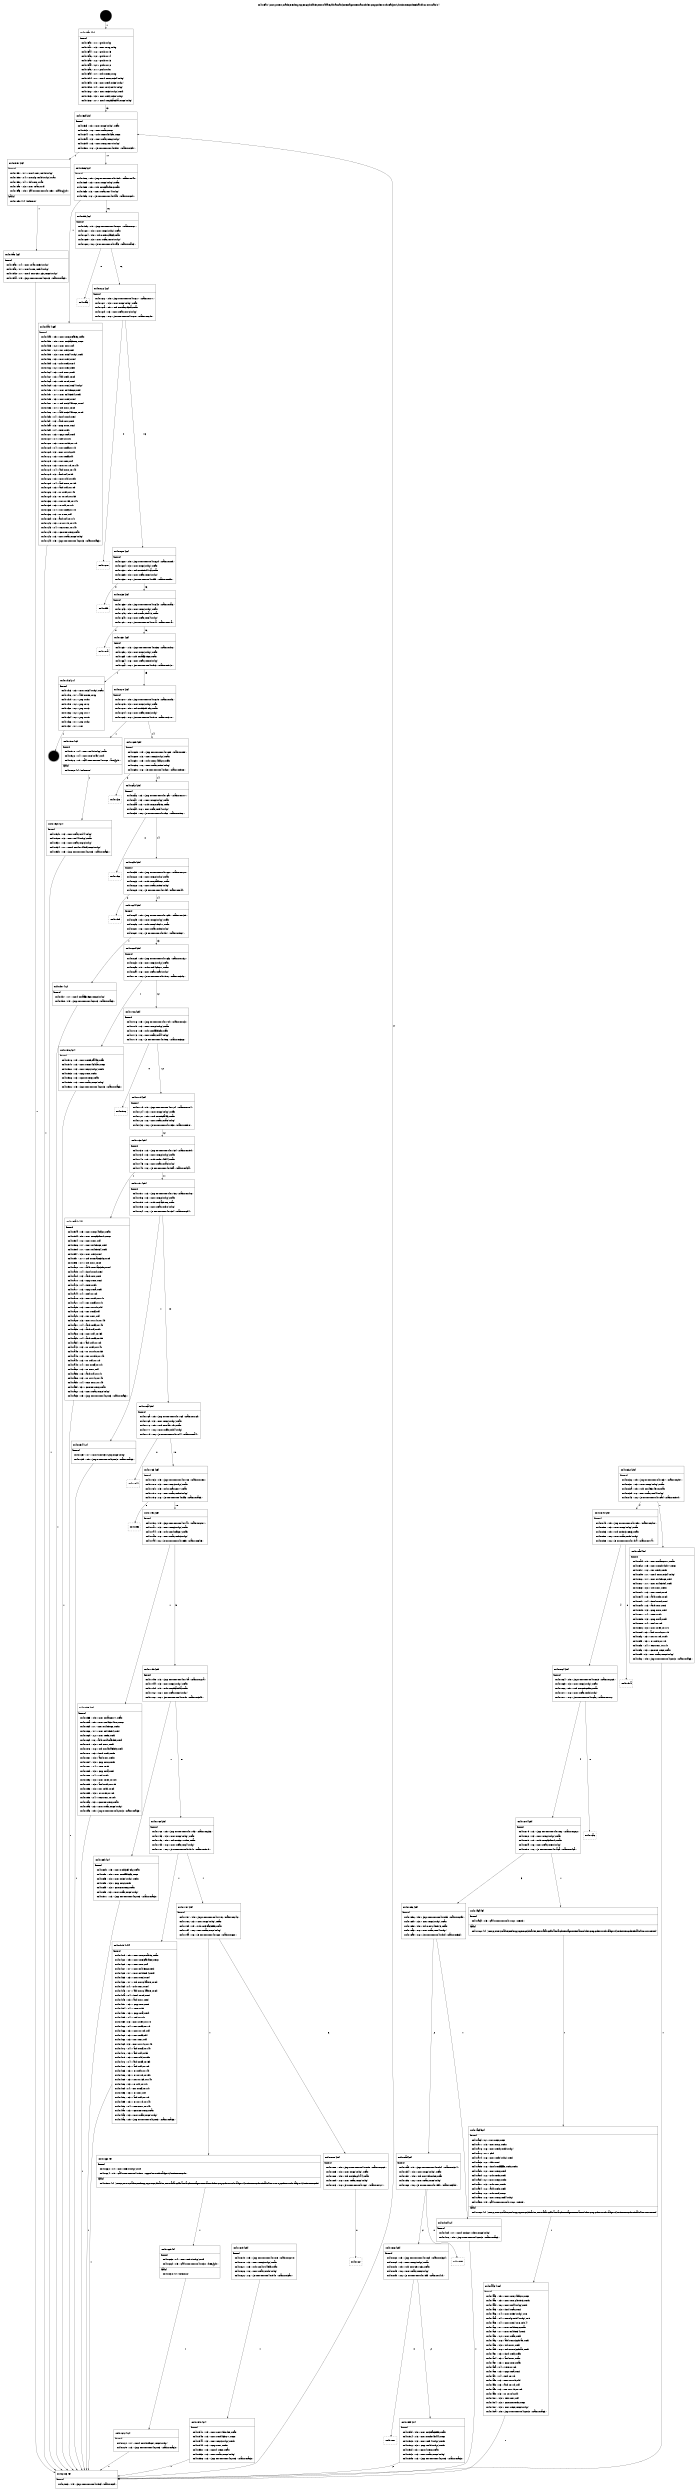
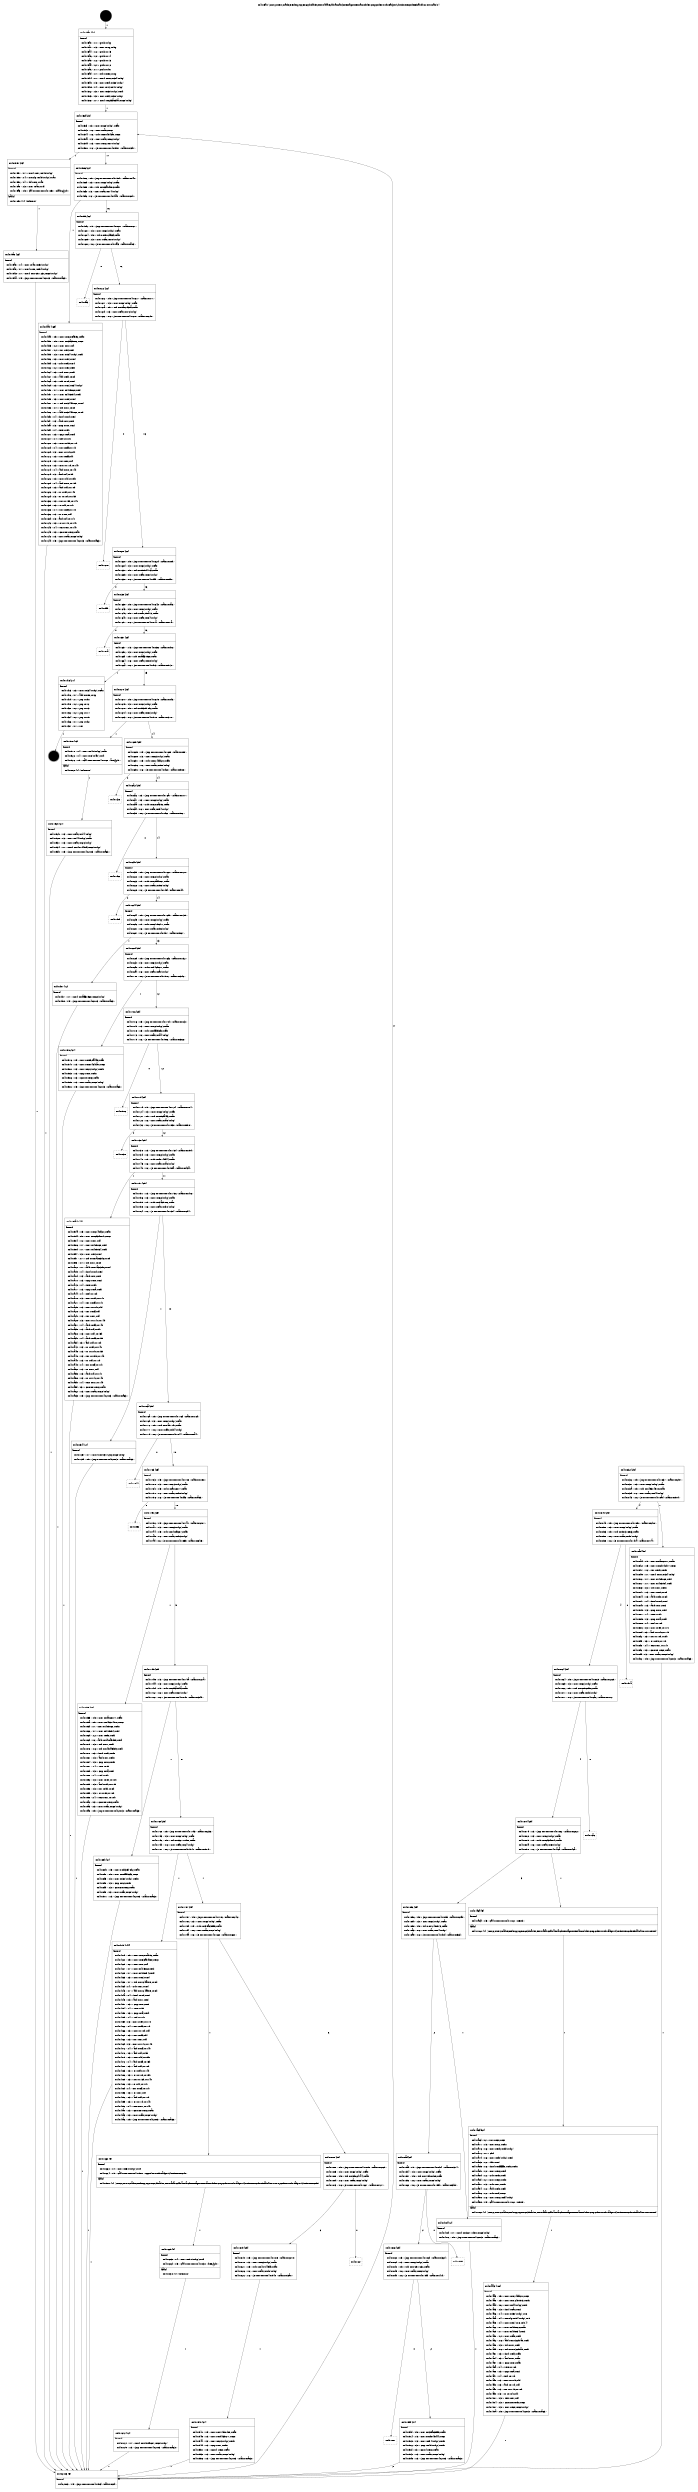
edge "0x4015a0 [47]" -> "0x4015cf [23]": label " 13" -> " 1"
node "0x401e38": added
edge "0x401800 [25]" -> "0x401819 [25]": added, label "6"
